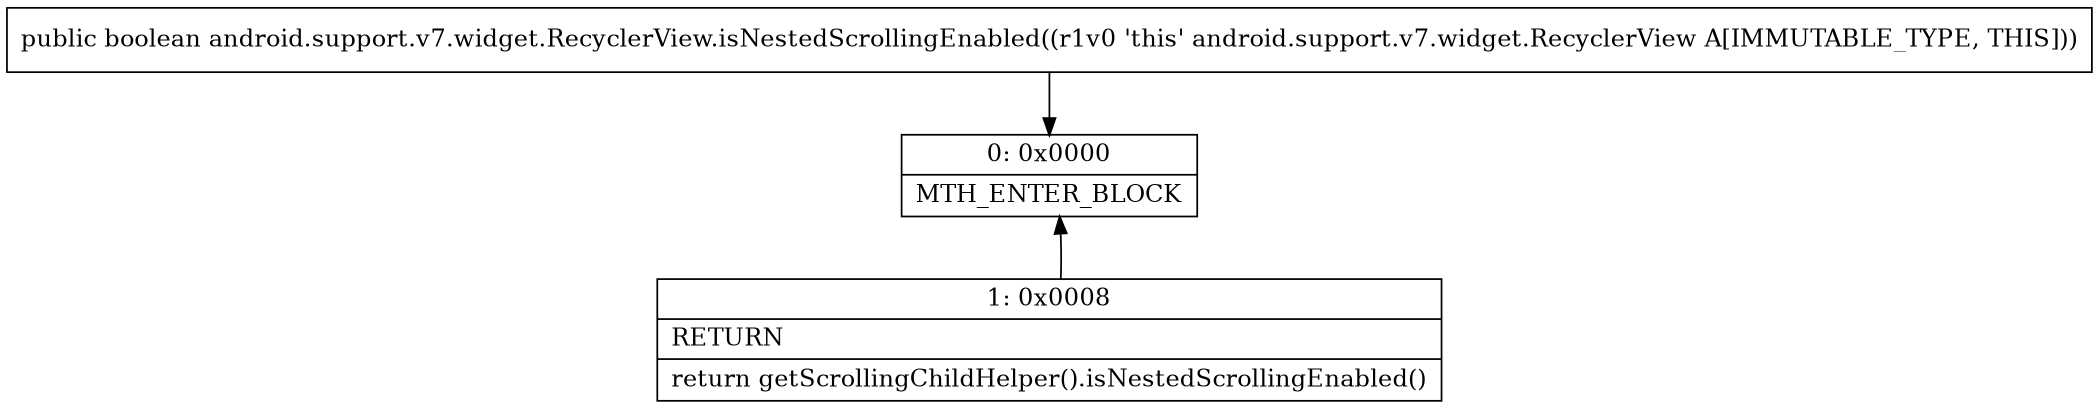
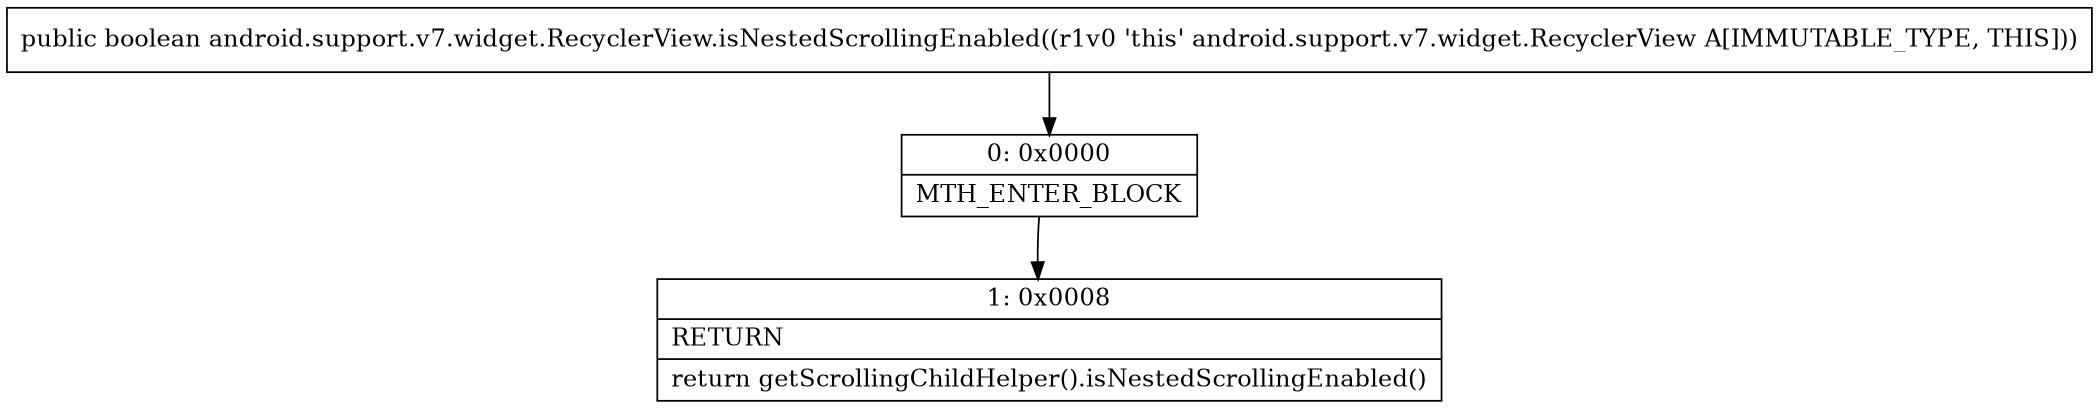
edge "1: 0x0008" -> "0: 0x0000": reversed
